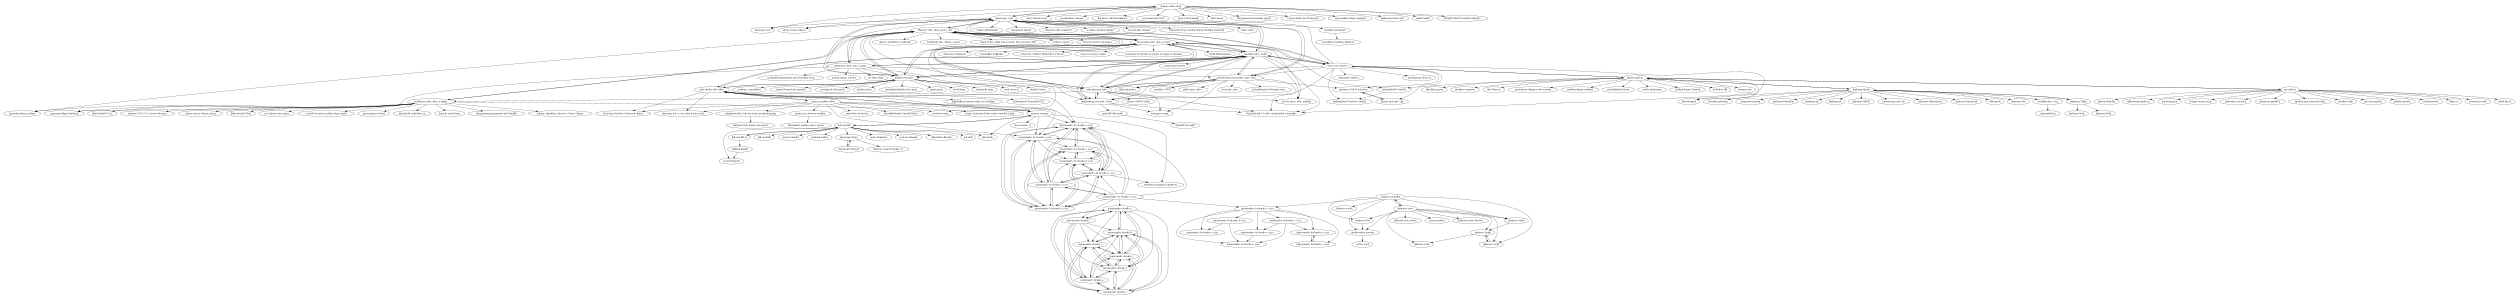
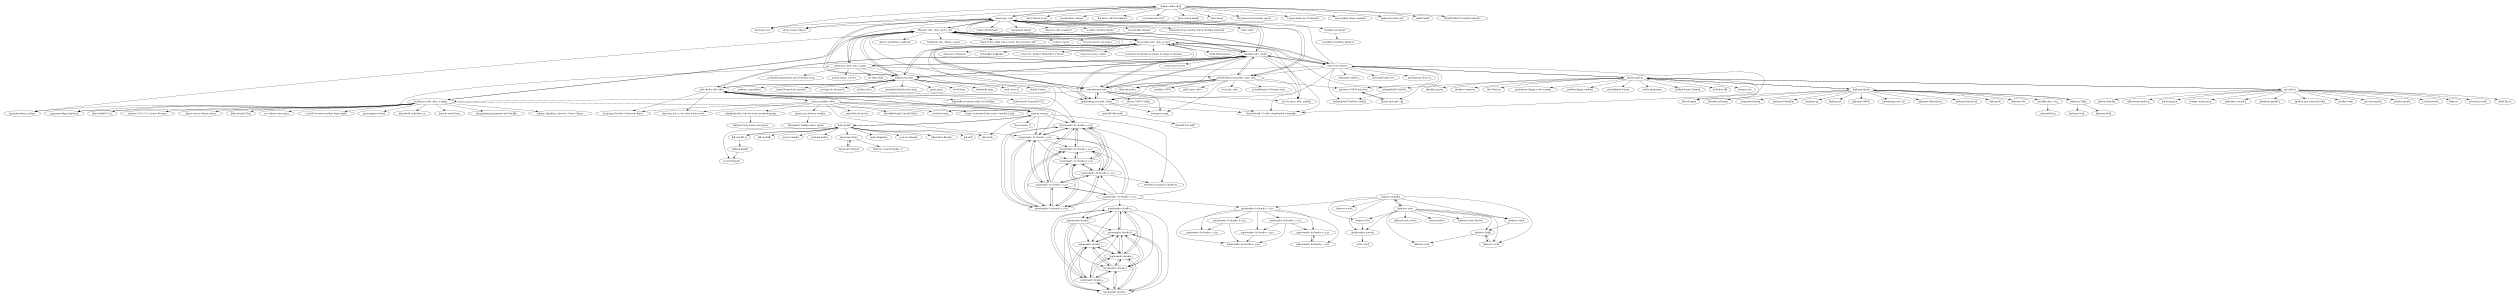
node "ndaysinaiK/nude-test": added
